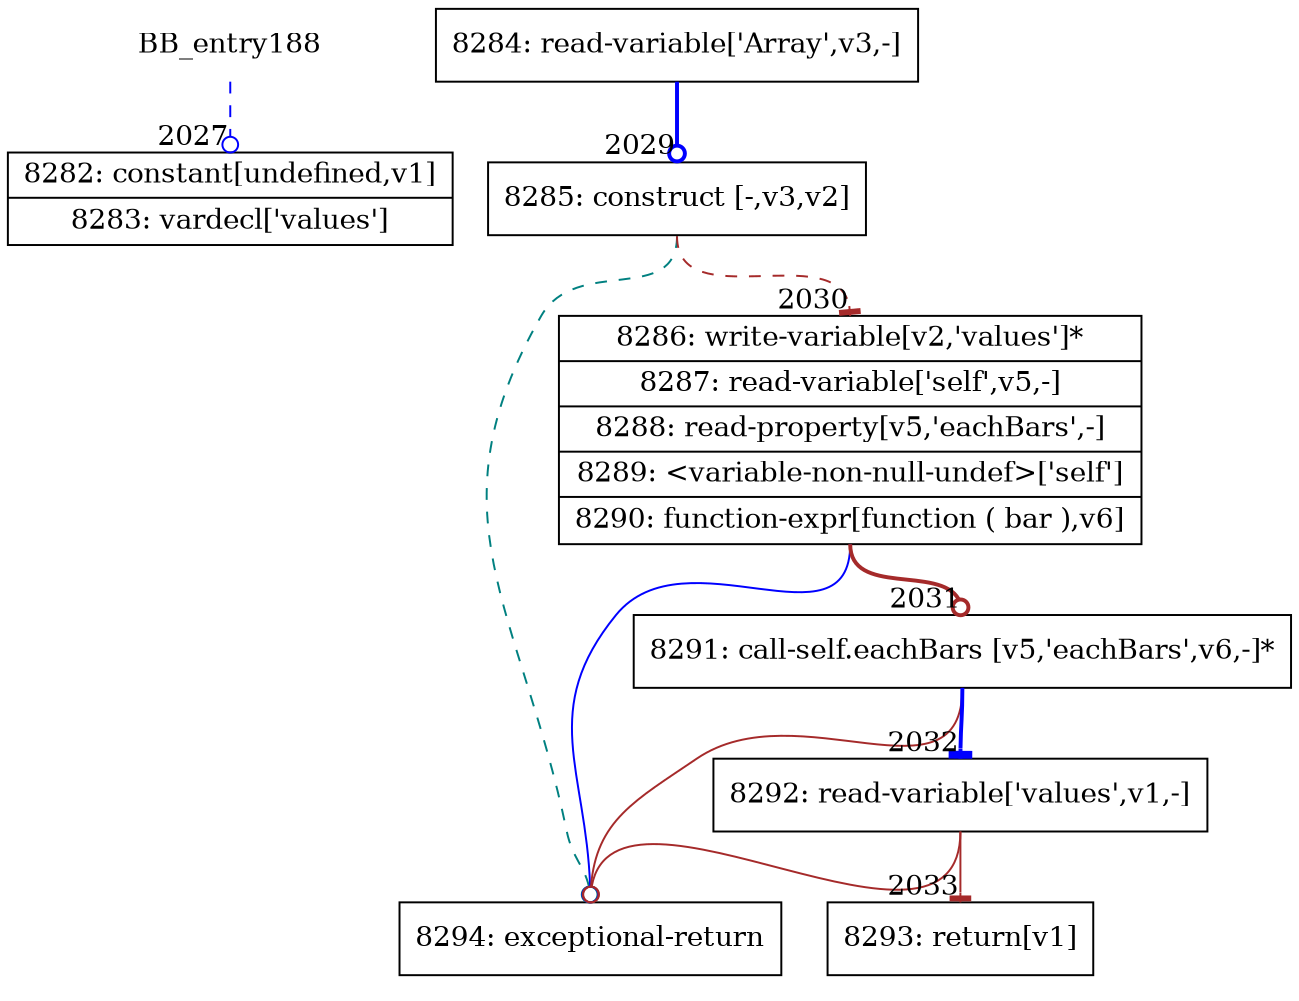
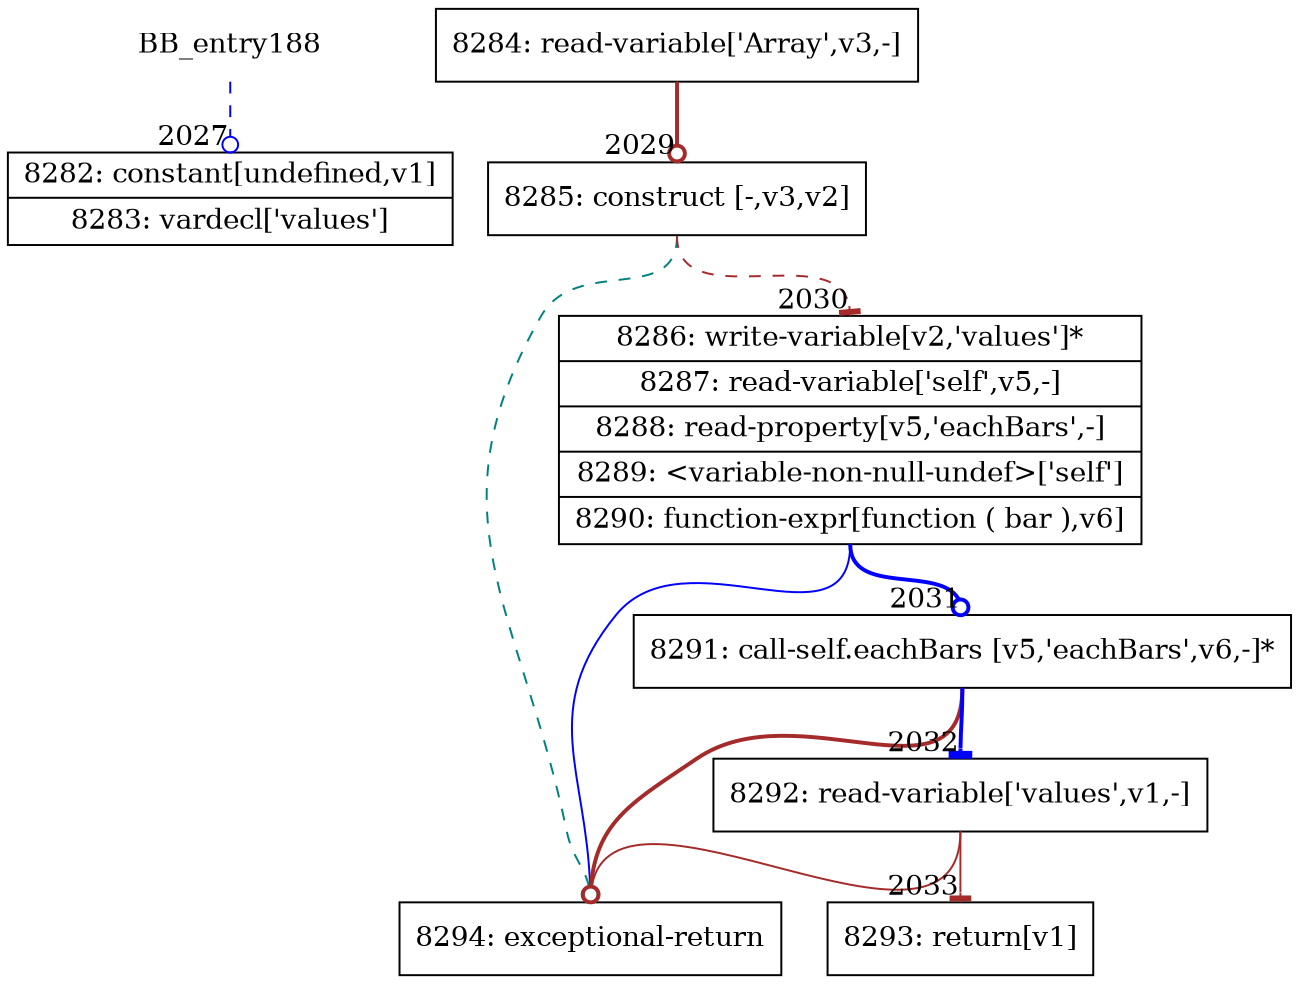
edge "8284: read-variable['Array',v3,-]" -> "8285: construct [-,v3,v2]": color blue -> brown
edge "8286: write-variable[v2,'values']*" -> "8291: call-self.eachBars [v5,'eachBars',v6,-]*": color brown -> blue
edge "8291: call-self.eachBars [v5,'eachBars',v6,-]*" -> "8294: exceptional-return": style solid -> bold
